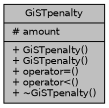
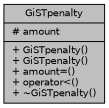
node "GiSTpenalty": text "+ operator=()" -> "+ amount=()"
